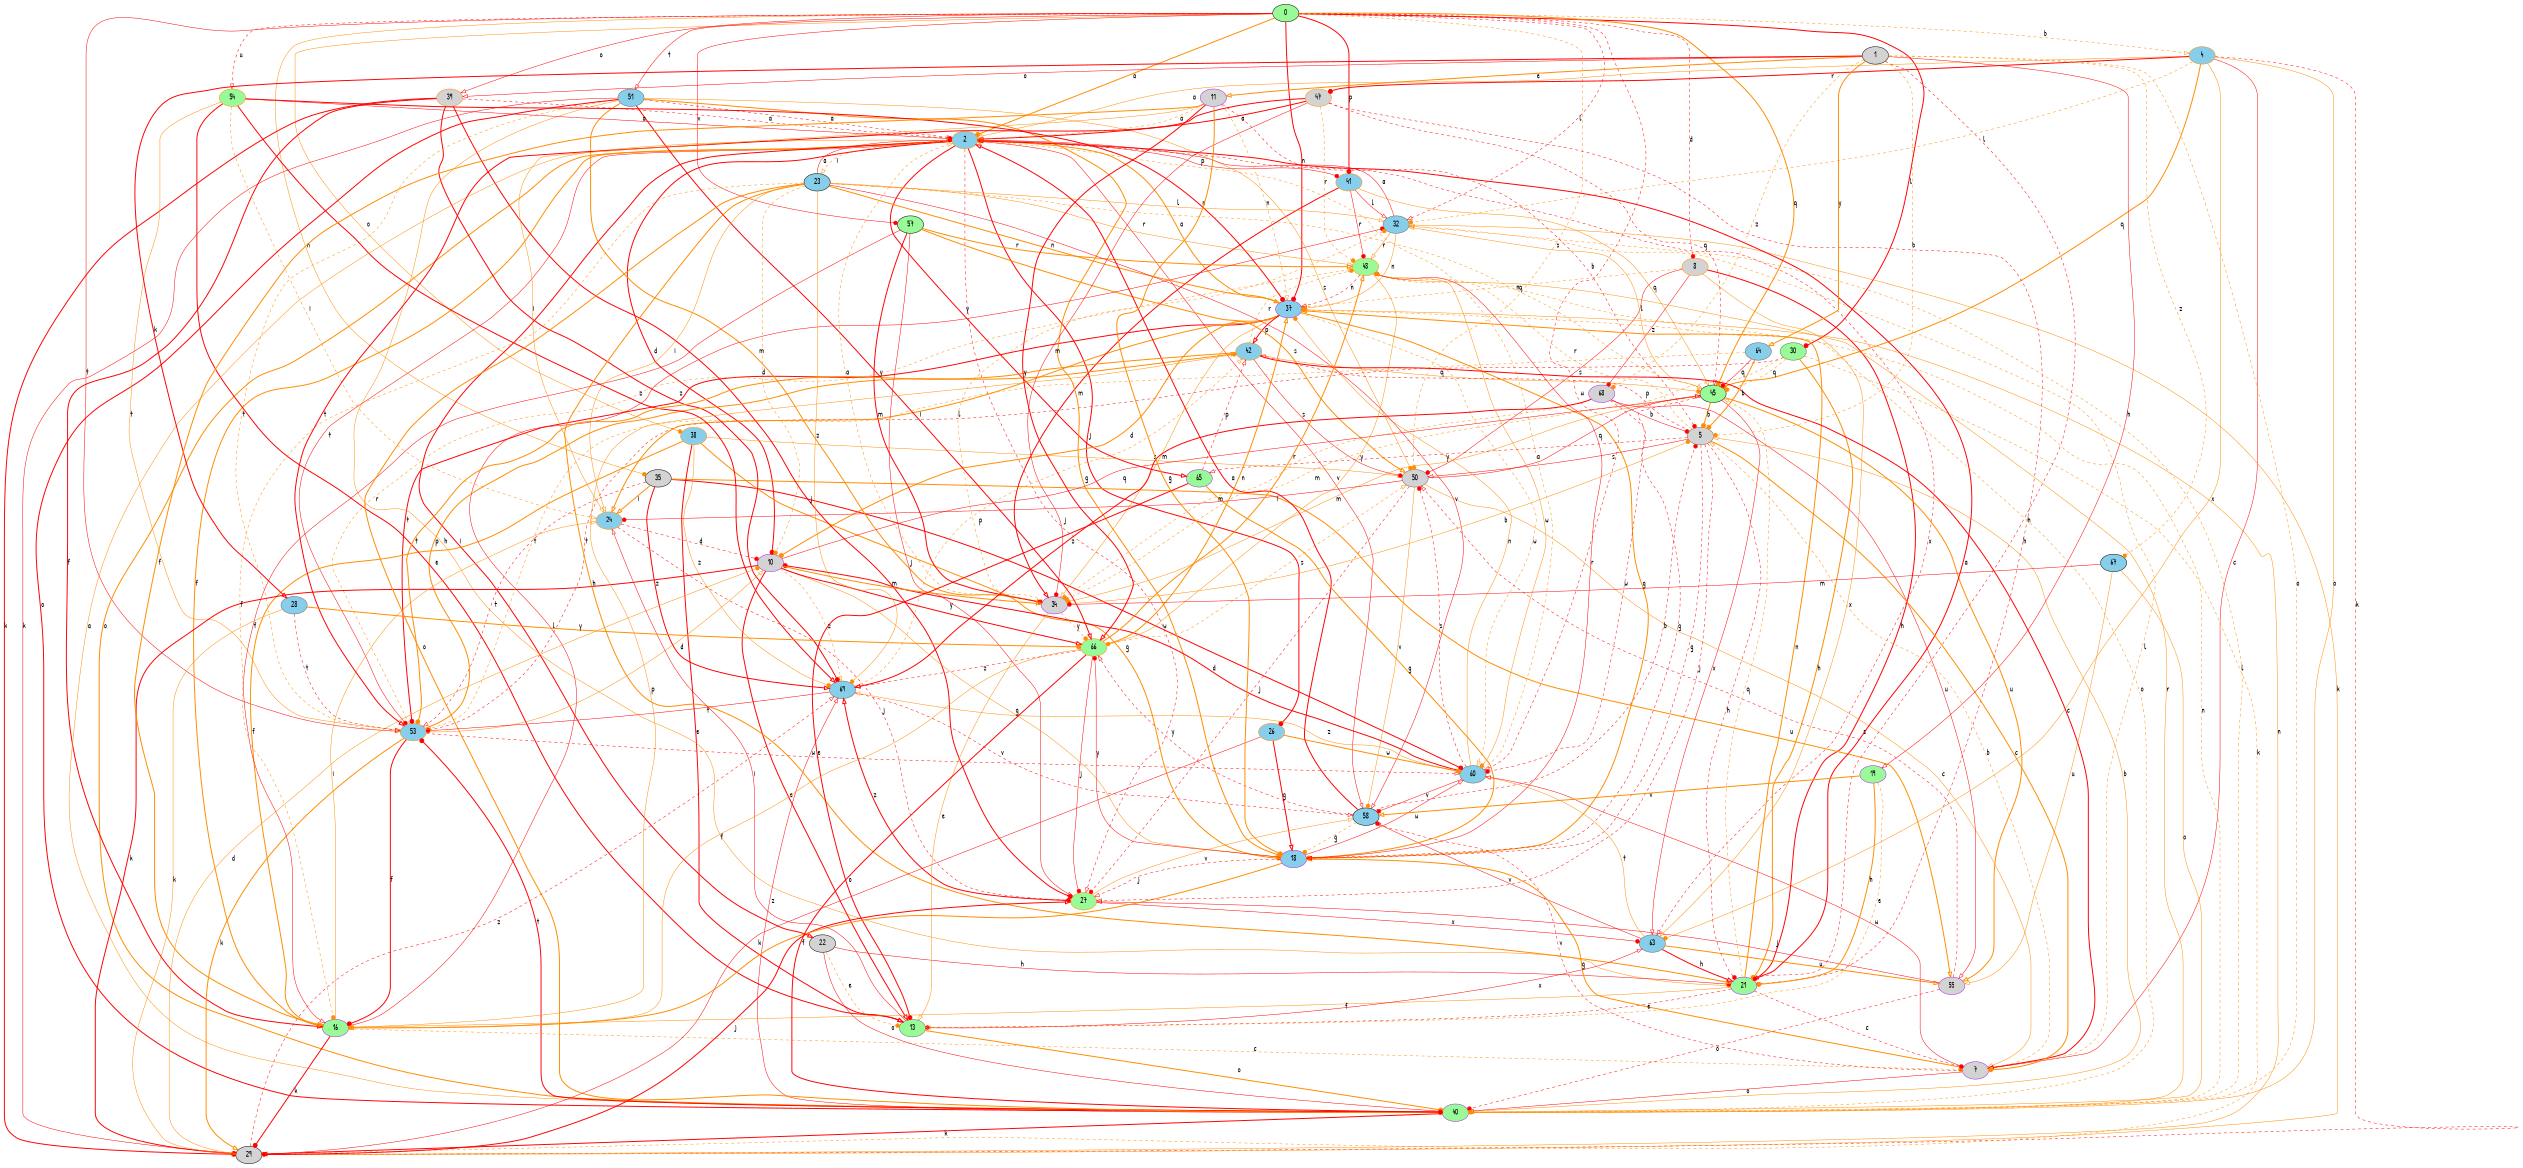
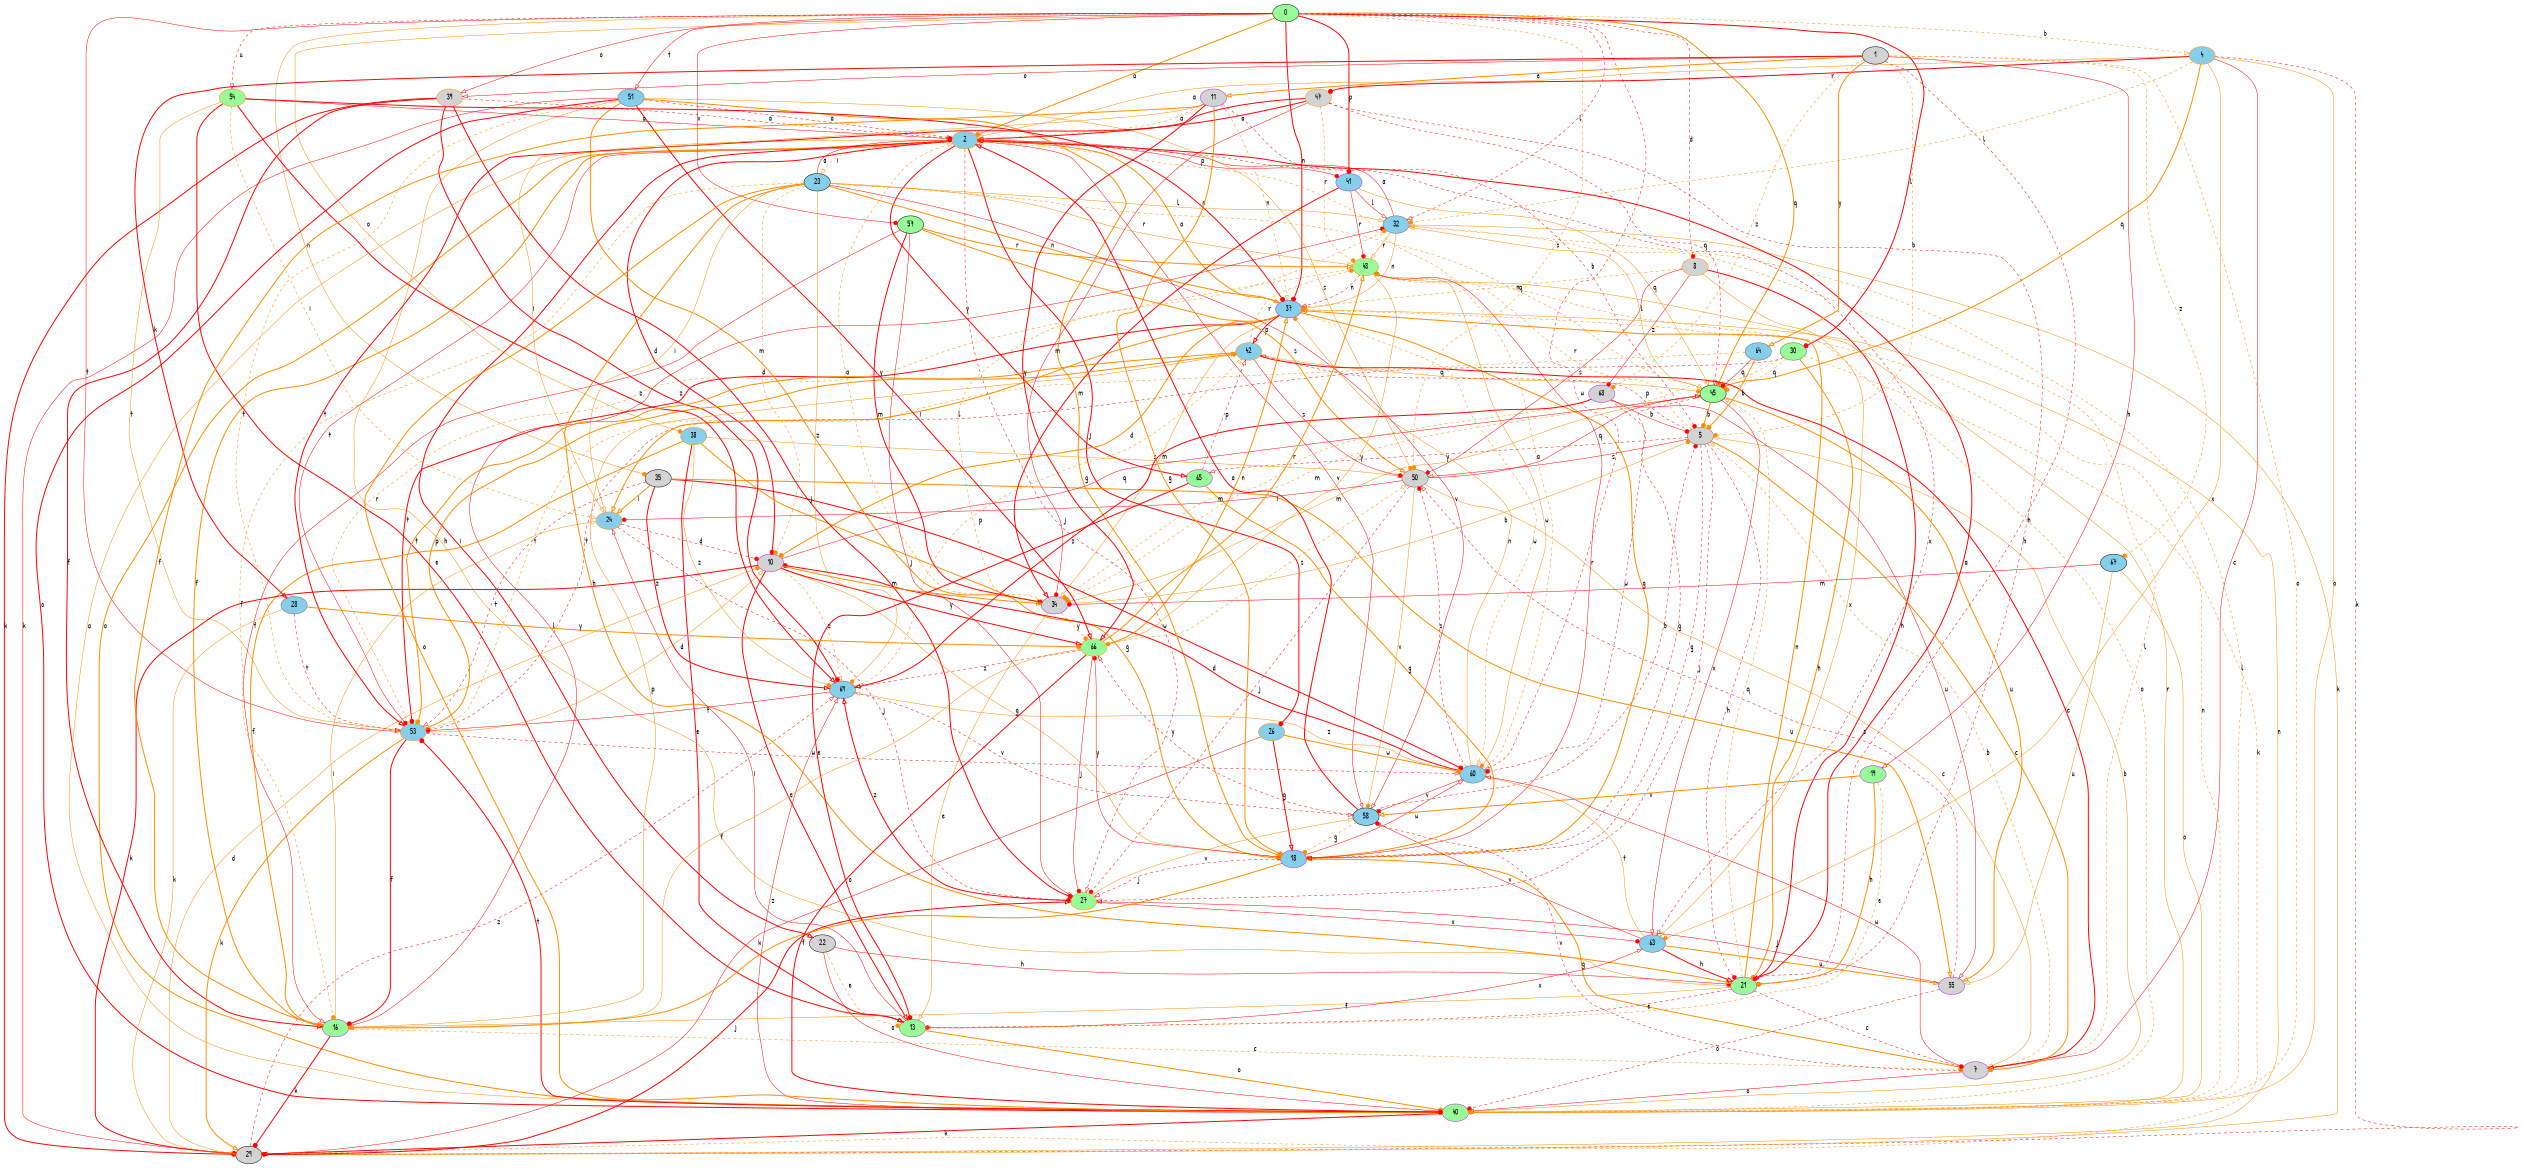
node "41": color darkorange -> purple
